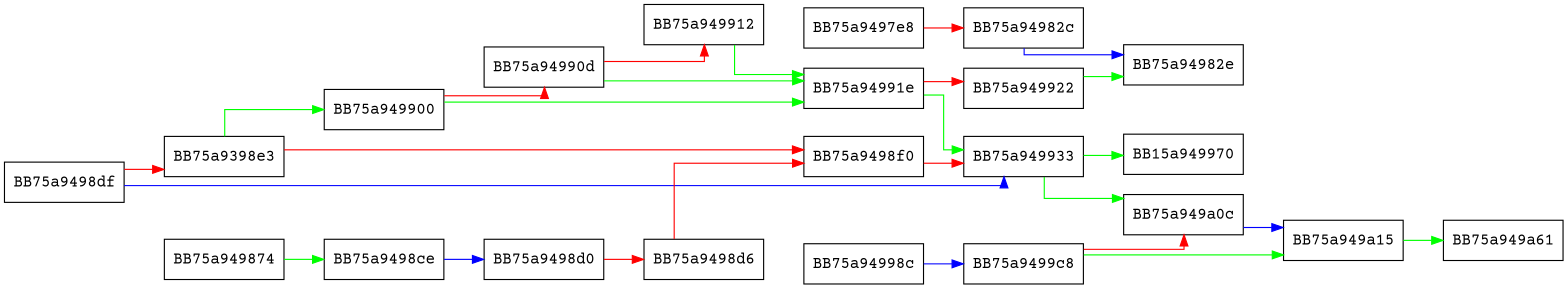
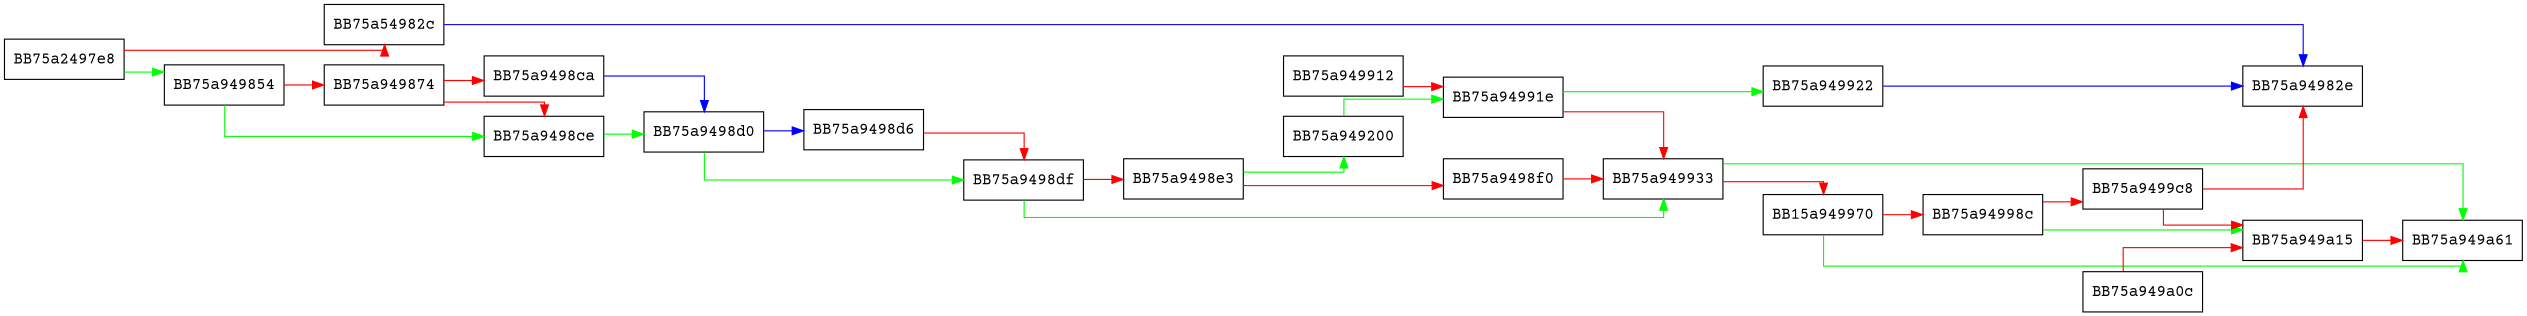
node "BB75a9497e8": label "BB75a9497e8" -> "BB75a2497e8"
node "BB75a94982c": label "BB75a94982c" -> "BB75a54982c"
node "BB75a94990d": removed
edge "BB75a949912" -> "BB75a94991e": color green -> red
node "BB75a9498ca": added
edge "BB75a949922" -> "BB75a94982e": color green -> blue
edge "BB75a94991e" -> "BB75a949922": color red -> green
node "BB75a949854": added
node "BB75a949900": label "BB75a949900" -> "BB75a949200"
edge "BB75a94991e" -> "BB75a949933": color green -> red
edge "BB75a949933" -> "BB15a949970": color green -> red
node "BB75a9398e3": label "BB75a9398e3" -> "BB75a9498e3"
edge "BB75a9498d6" -> "BB75a9498f0": now "BB75a9498d6" -> "BB75a9498df"
edge "BB75a9498d0" -> "BB75a9498df": added
edge "BB75a9498df" -> "BB75a949933": color blue -> green
edge "BB75a949933" -> "BB75a949a0c": now "BB75a949933" -> "BB75a949a61"
edge "BB15a949970" -> "BB75a94998c": added
edge "BB75a949a0c" -> "BB75a949a15": color blue -> red
edge "BB75a94998c" -> "BB75a949a15": added
edge "BB75a949a15" -> "BB75a949a61": color green -> red
edge "BB75a9499c8" -> "BB75a949a0c": now "BB75a9499c8" -> "BB75a94982e"
edge "BB75a9499c8" -> "BB75a949a15": color green -> red
edge "BB75a949874" -> "BB75a9498ce": color green -> red
edge "BB75a9498ce" -> "BB75a9498d0": color blue -> green
edge "BB75a9498d0" -> "BB75a9498d6": color red -> blue
edge "BB75a94998c" -> "BB75a9499c8": color blue -> red
edge "BB15a949970" -> "BB75a949a61": added
